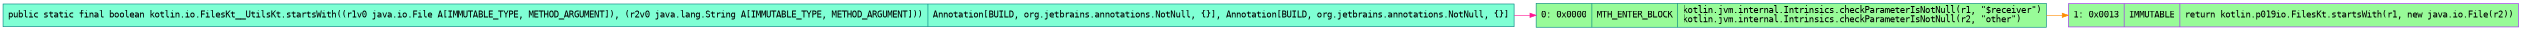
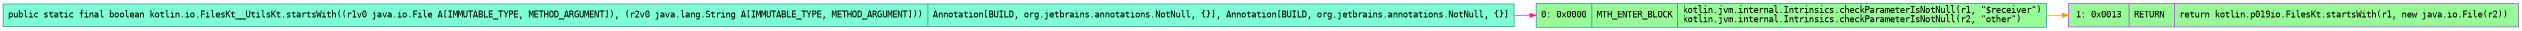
node "1: 0x0013": text "IMMUTABLE" -> "RETURN"
